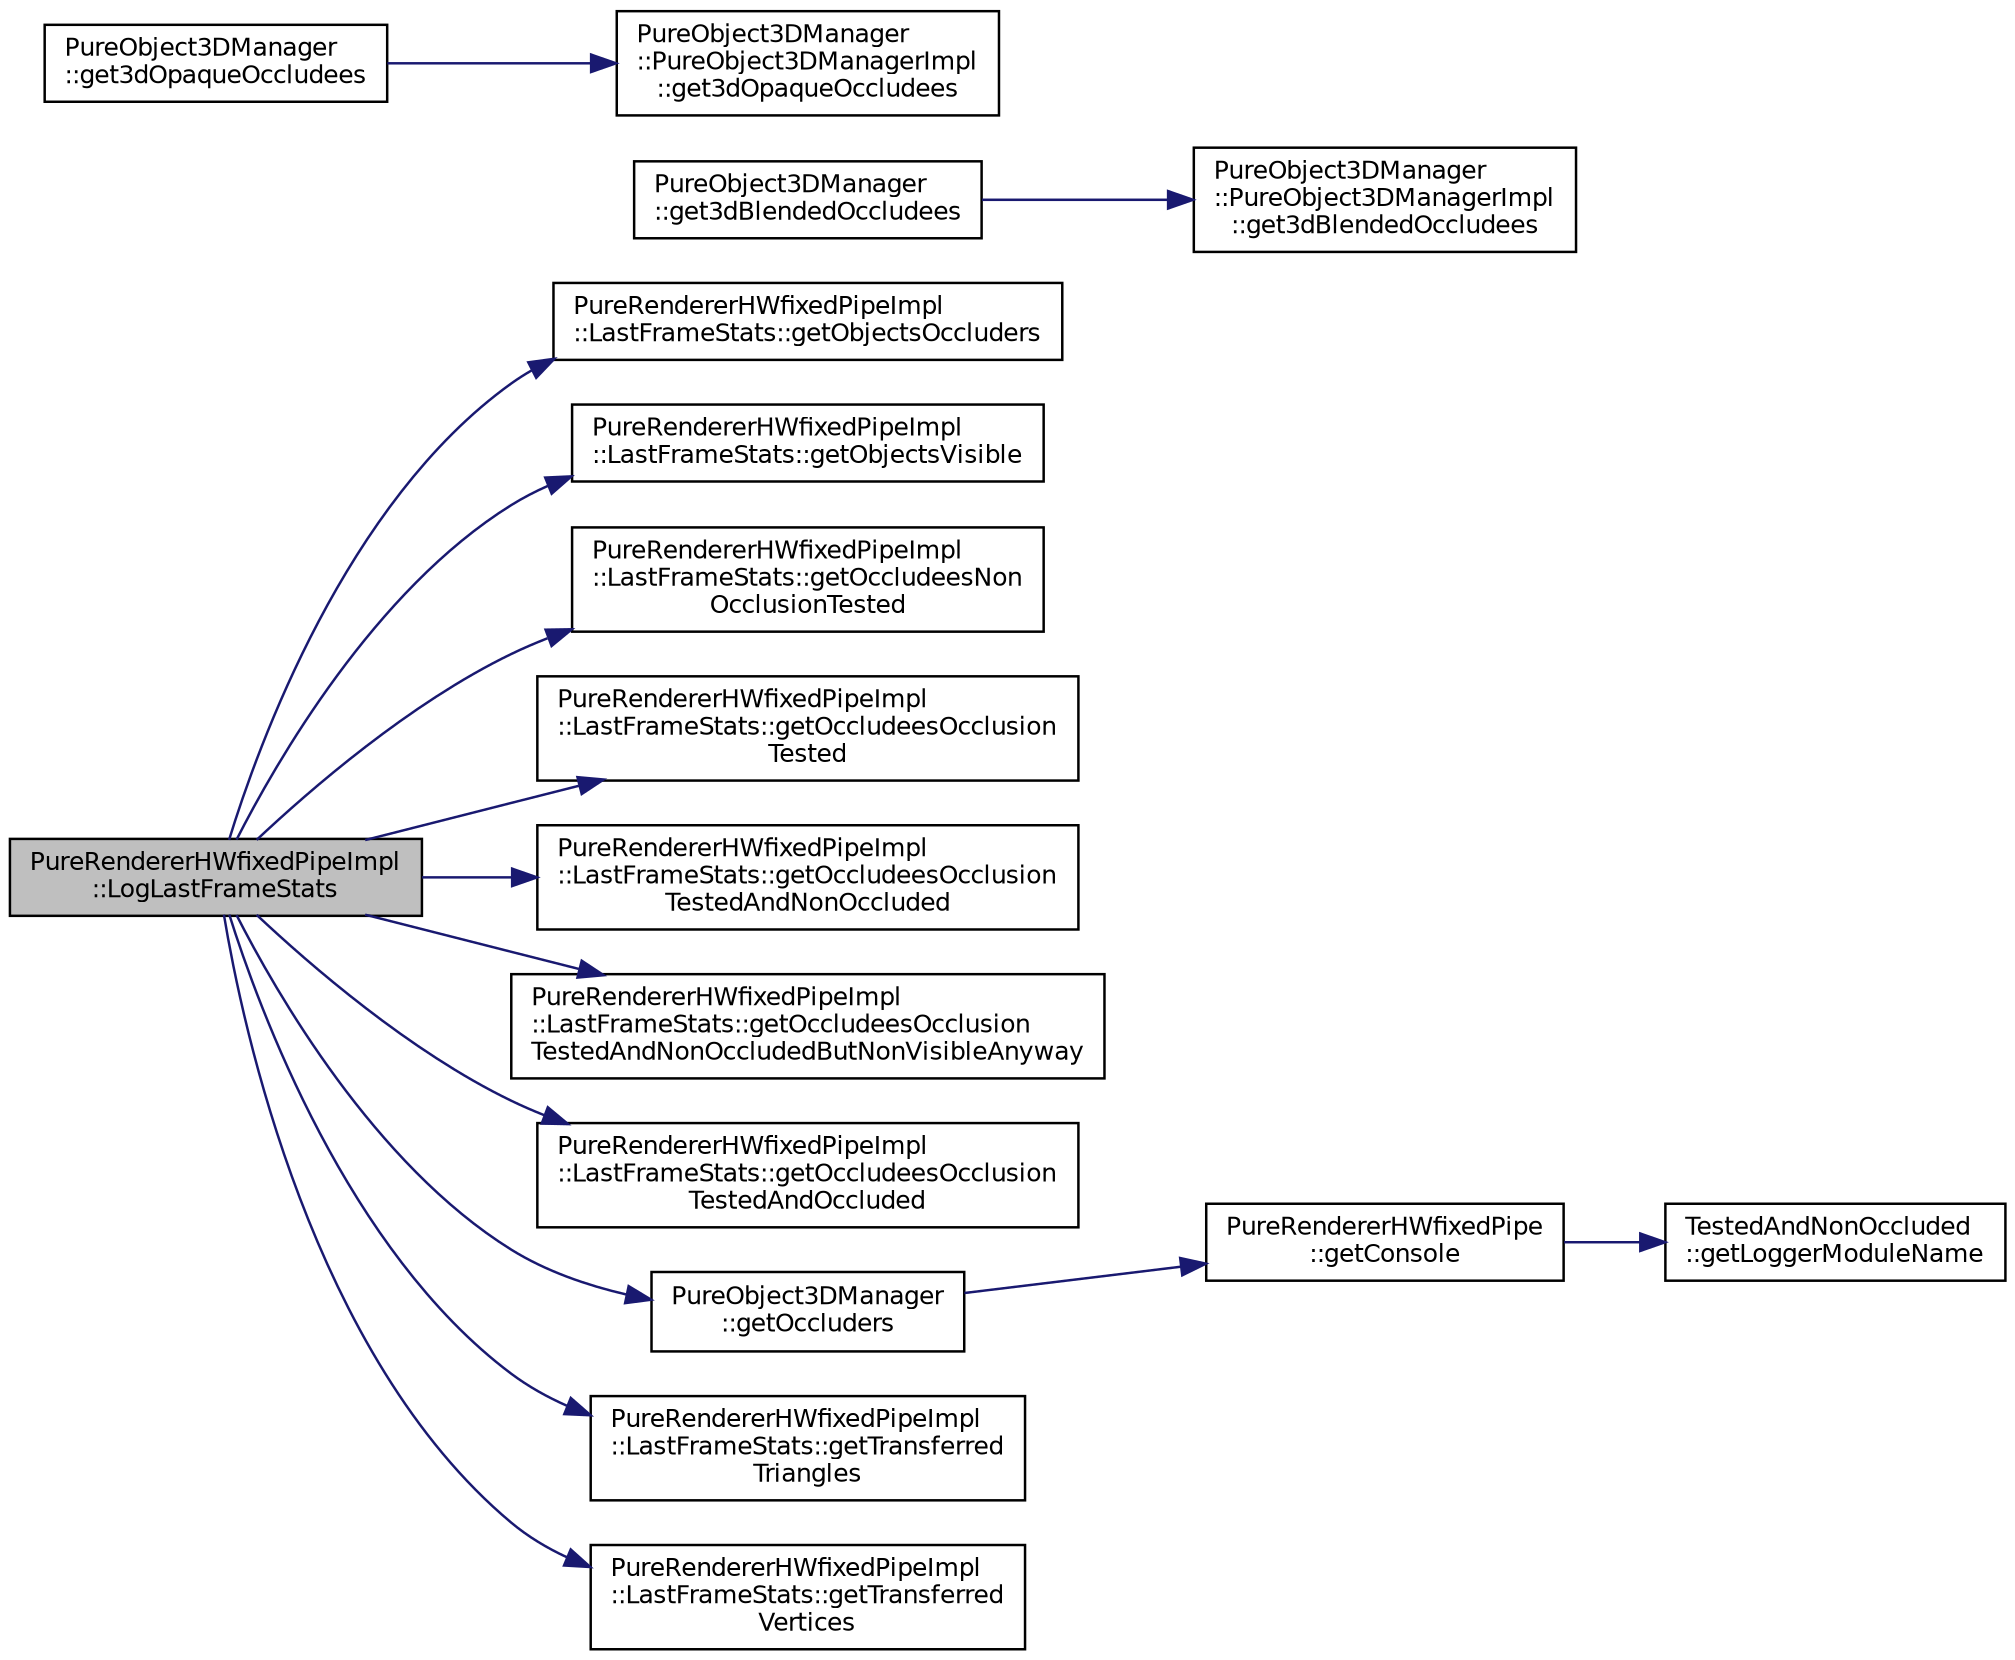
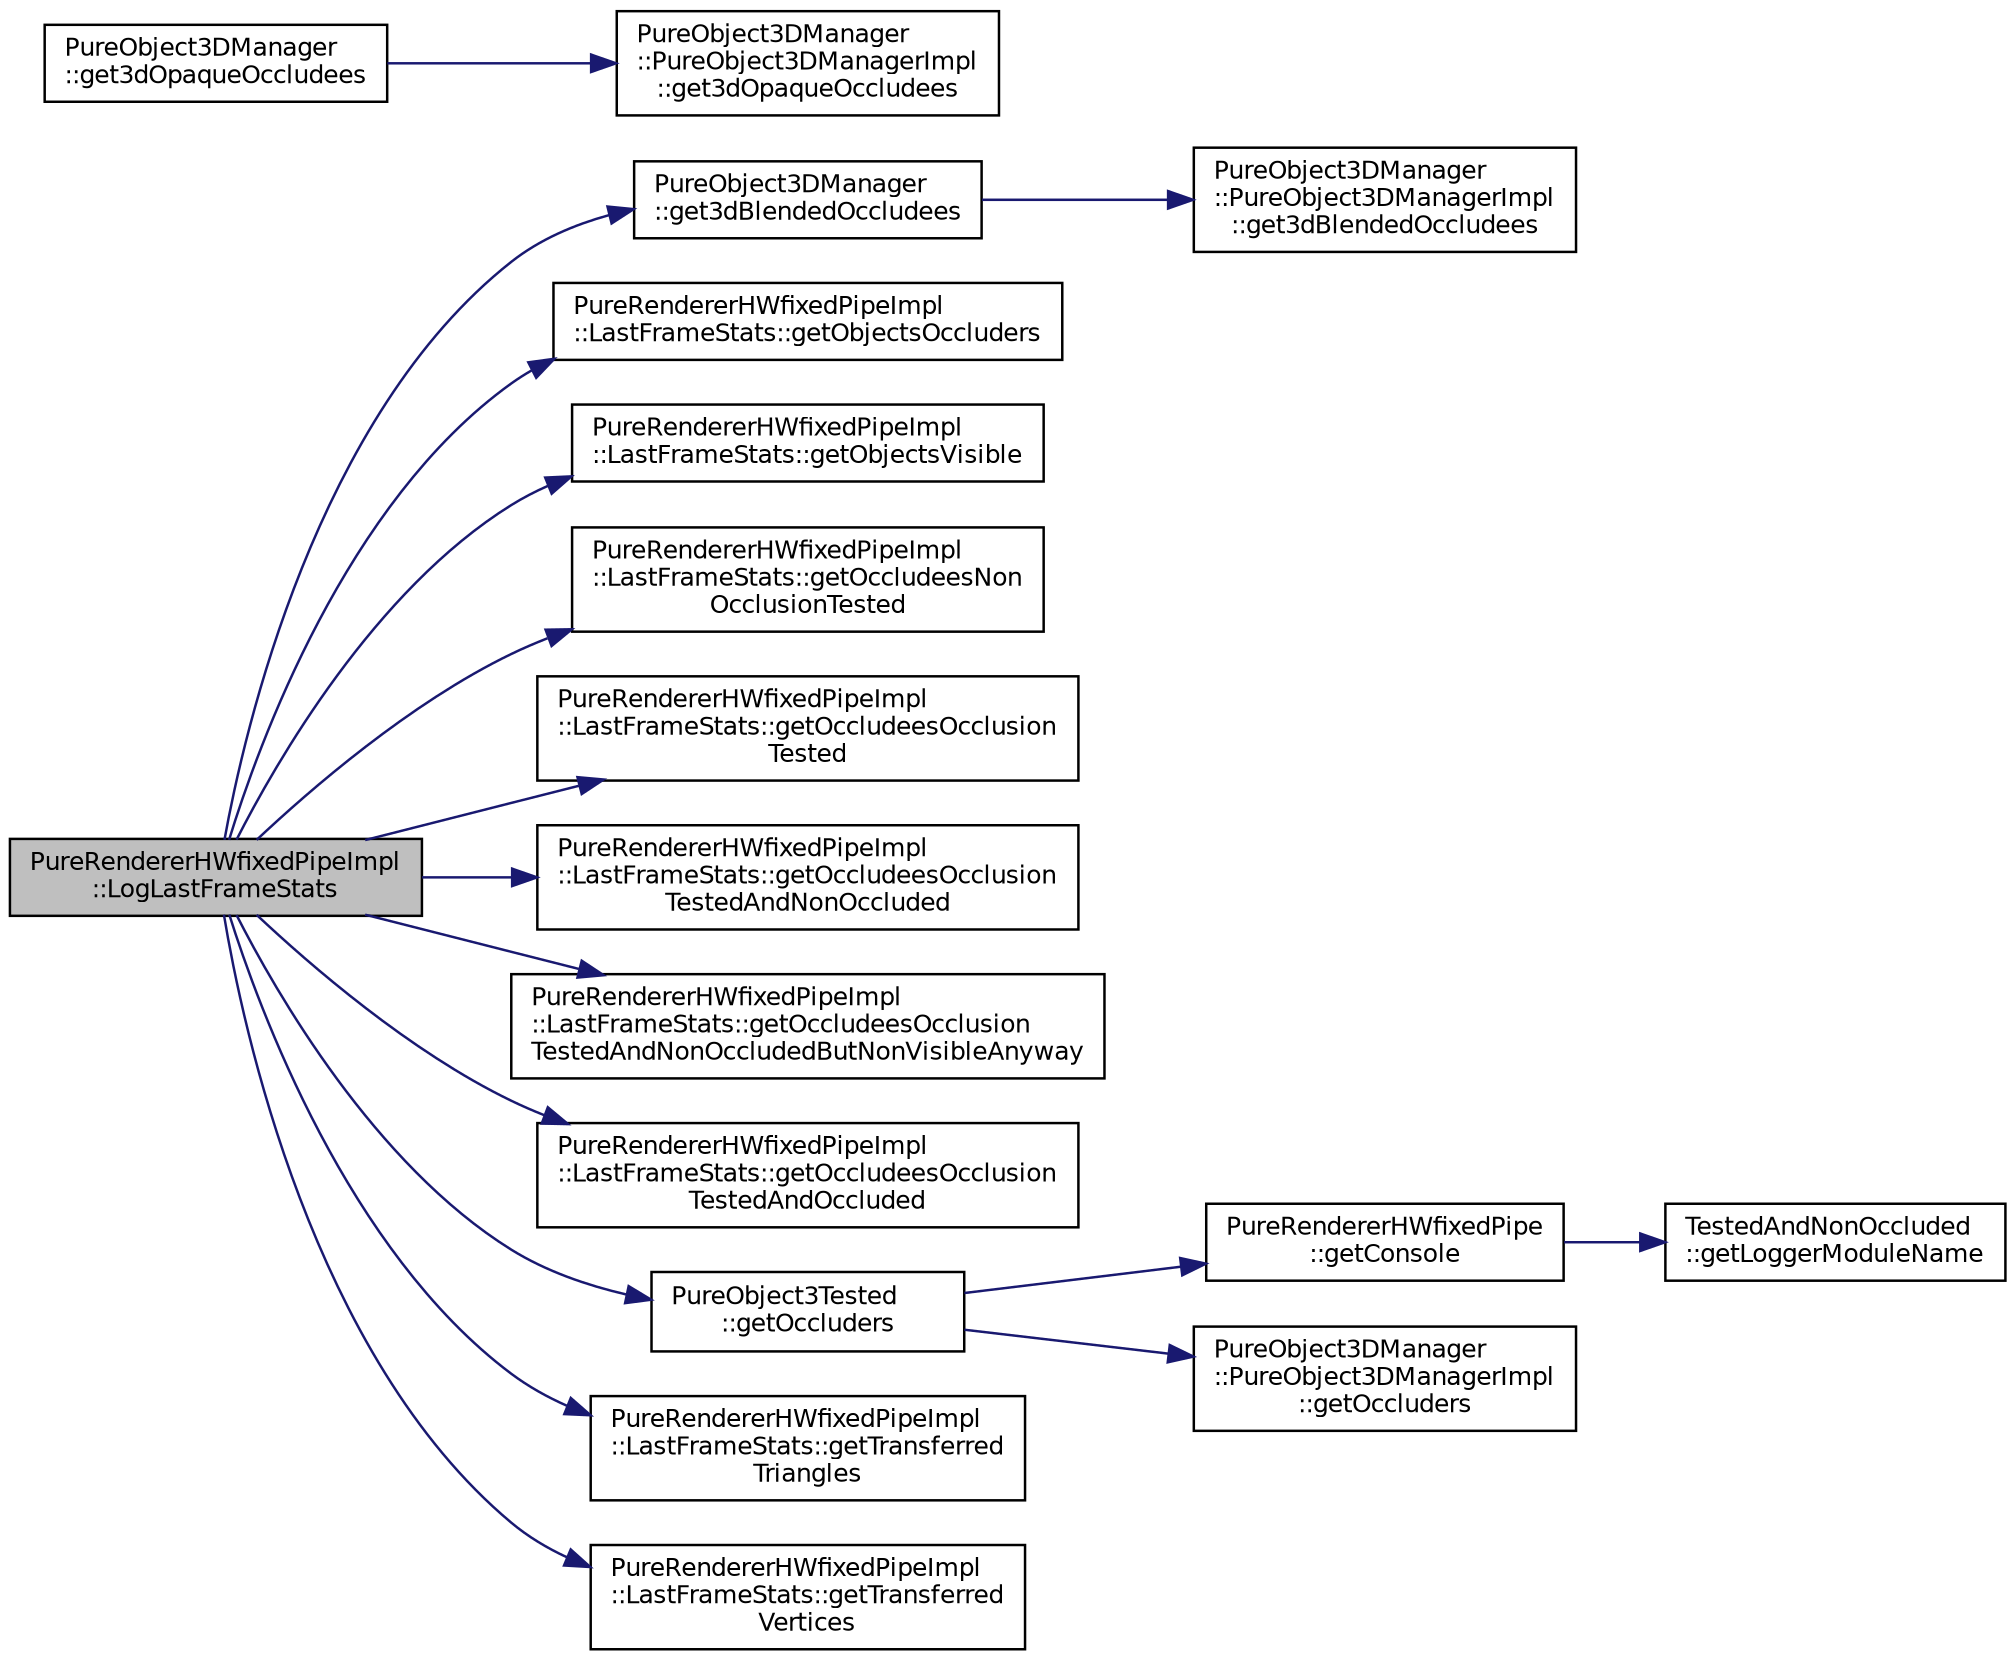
edge "PureRendererHWfixedPipeImpl ::LogLastFrameStats" -> "PureObject3DManager ::get3dBlendedOccludees": added
node "PureObject3DManager ::getOccluders": label "PureObject3DManager ::getOccluders" -> "PureObject3Tested ::getOccluders"
node "PureObject3DManager ::PureObject3DManagerImpl ::getOccluders": added
